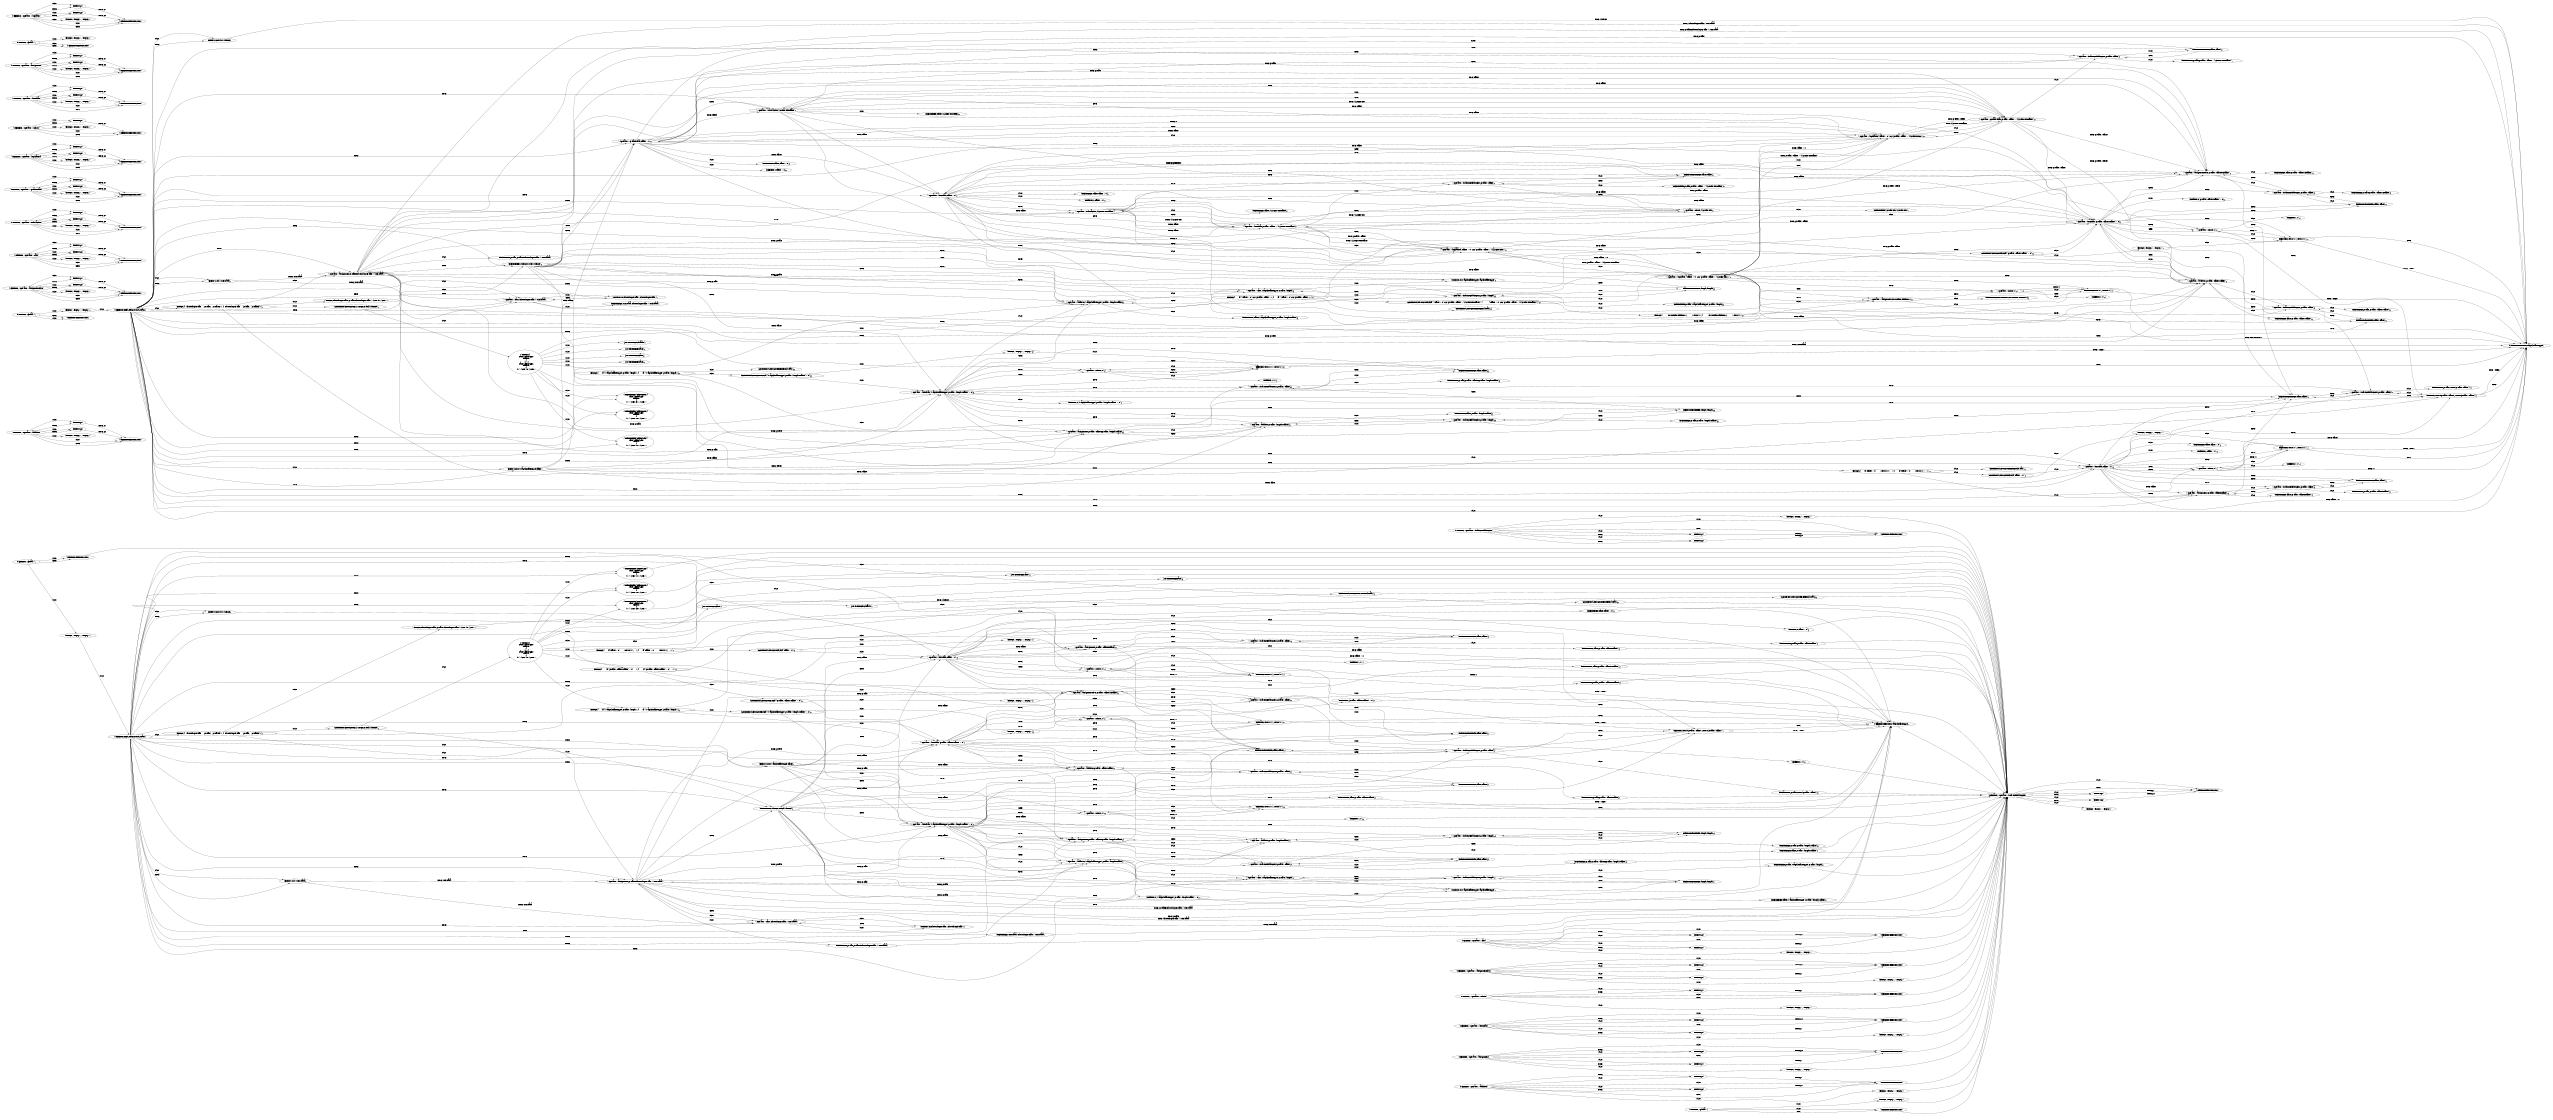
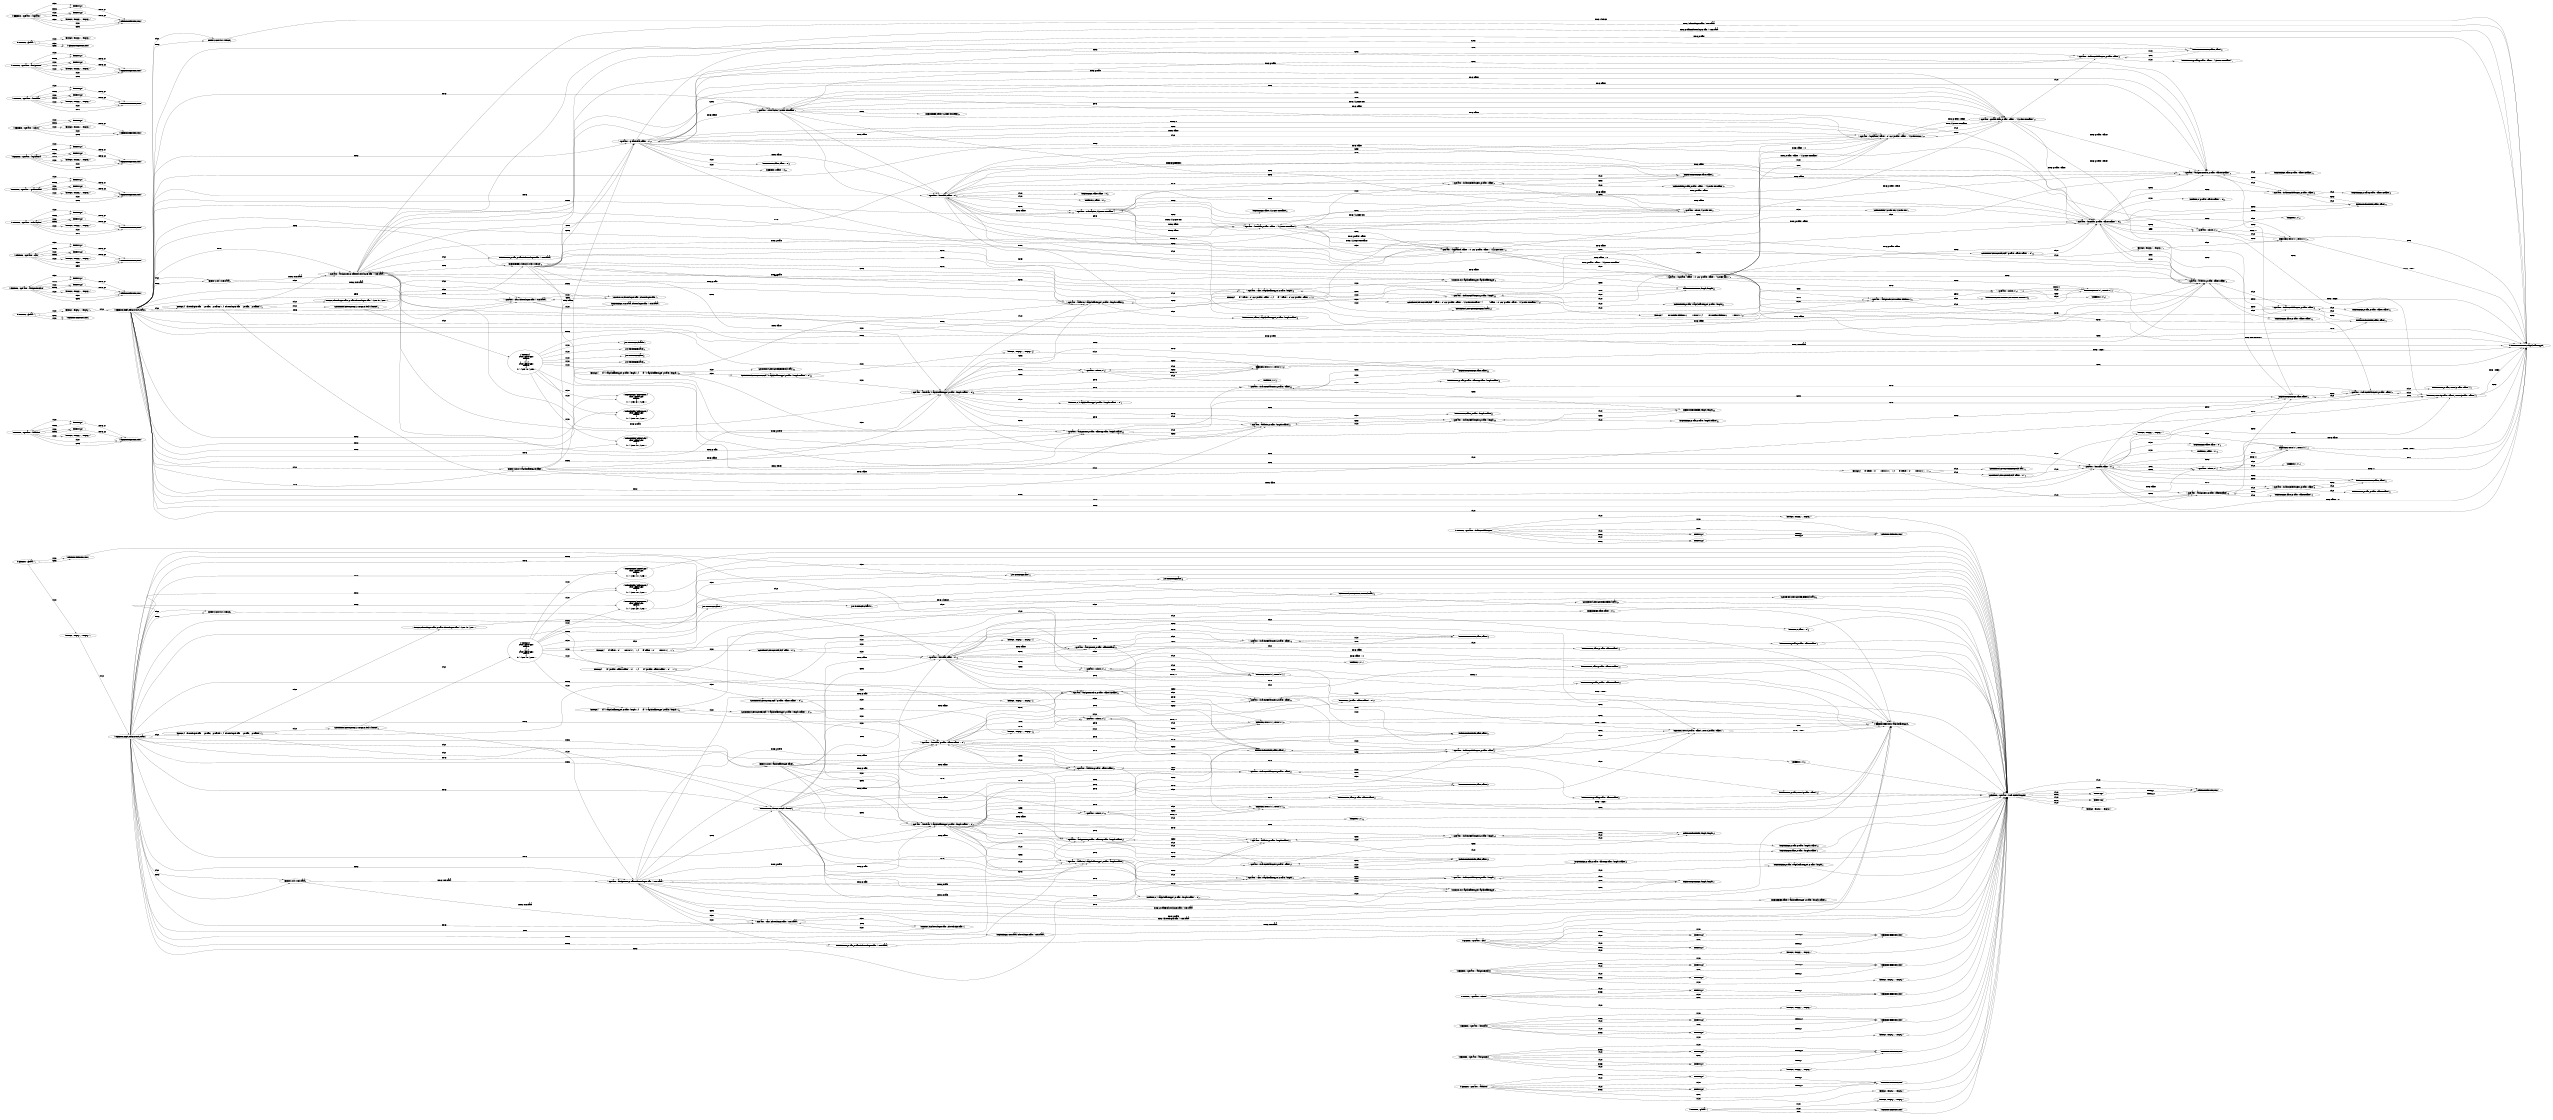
edge "(<operator>.subtraction,SSIZE_MAX-offset)" -> "(IDENTIFIER,offset,SSIZE_MAX-offset)": label "AST: " -> "DDG: "
edge "(<operator>.lessThan,profile->offset < (-SSIZE_MAX-offset))" -> "(<operator>.subtraction,-SSIZE_MAX-offset)": removed, label "AST:"
